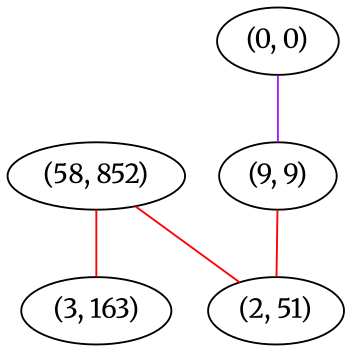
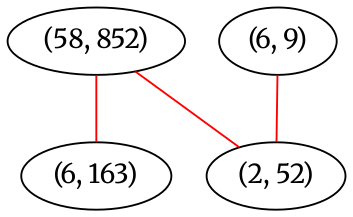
node "(0, 0)": removed
node "(9, 9)": label "(9, 9)" -> "(6, 9)"
node "(3, 163)": label "(3, 163)" -> "(6, 163)"
node "(2, 51)": label "(2, 51)" -> "(2, 52)"
